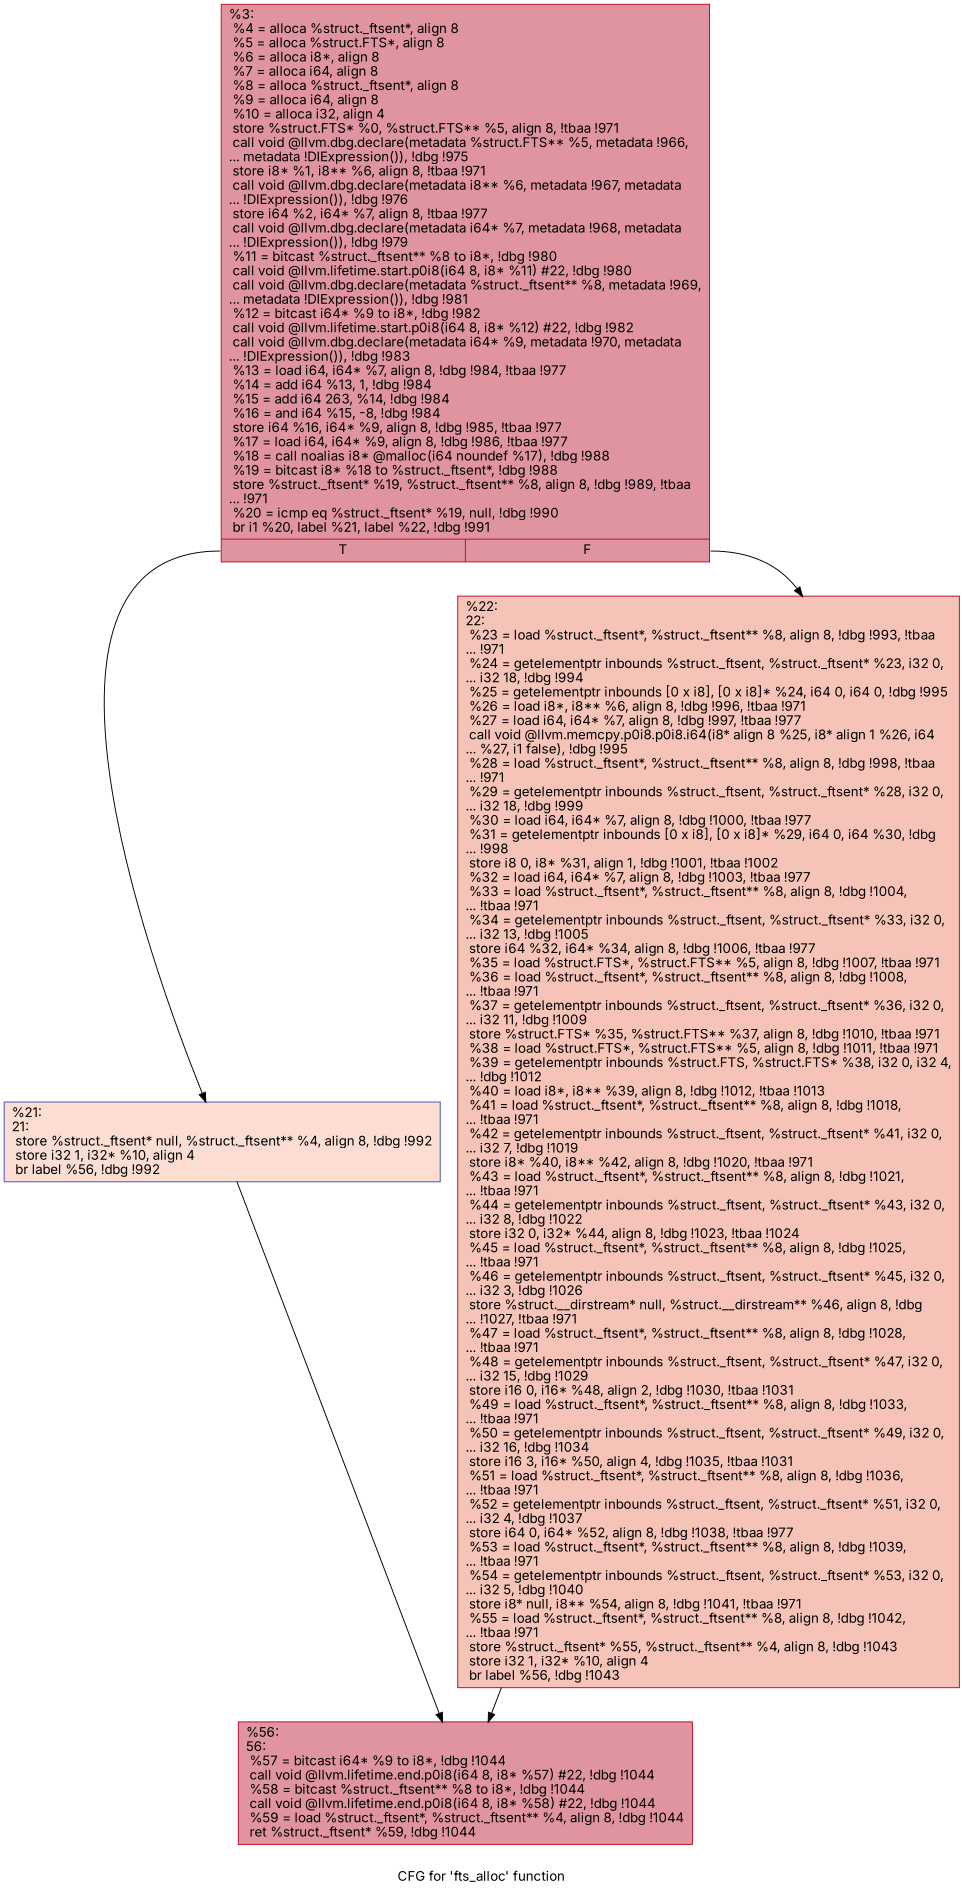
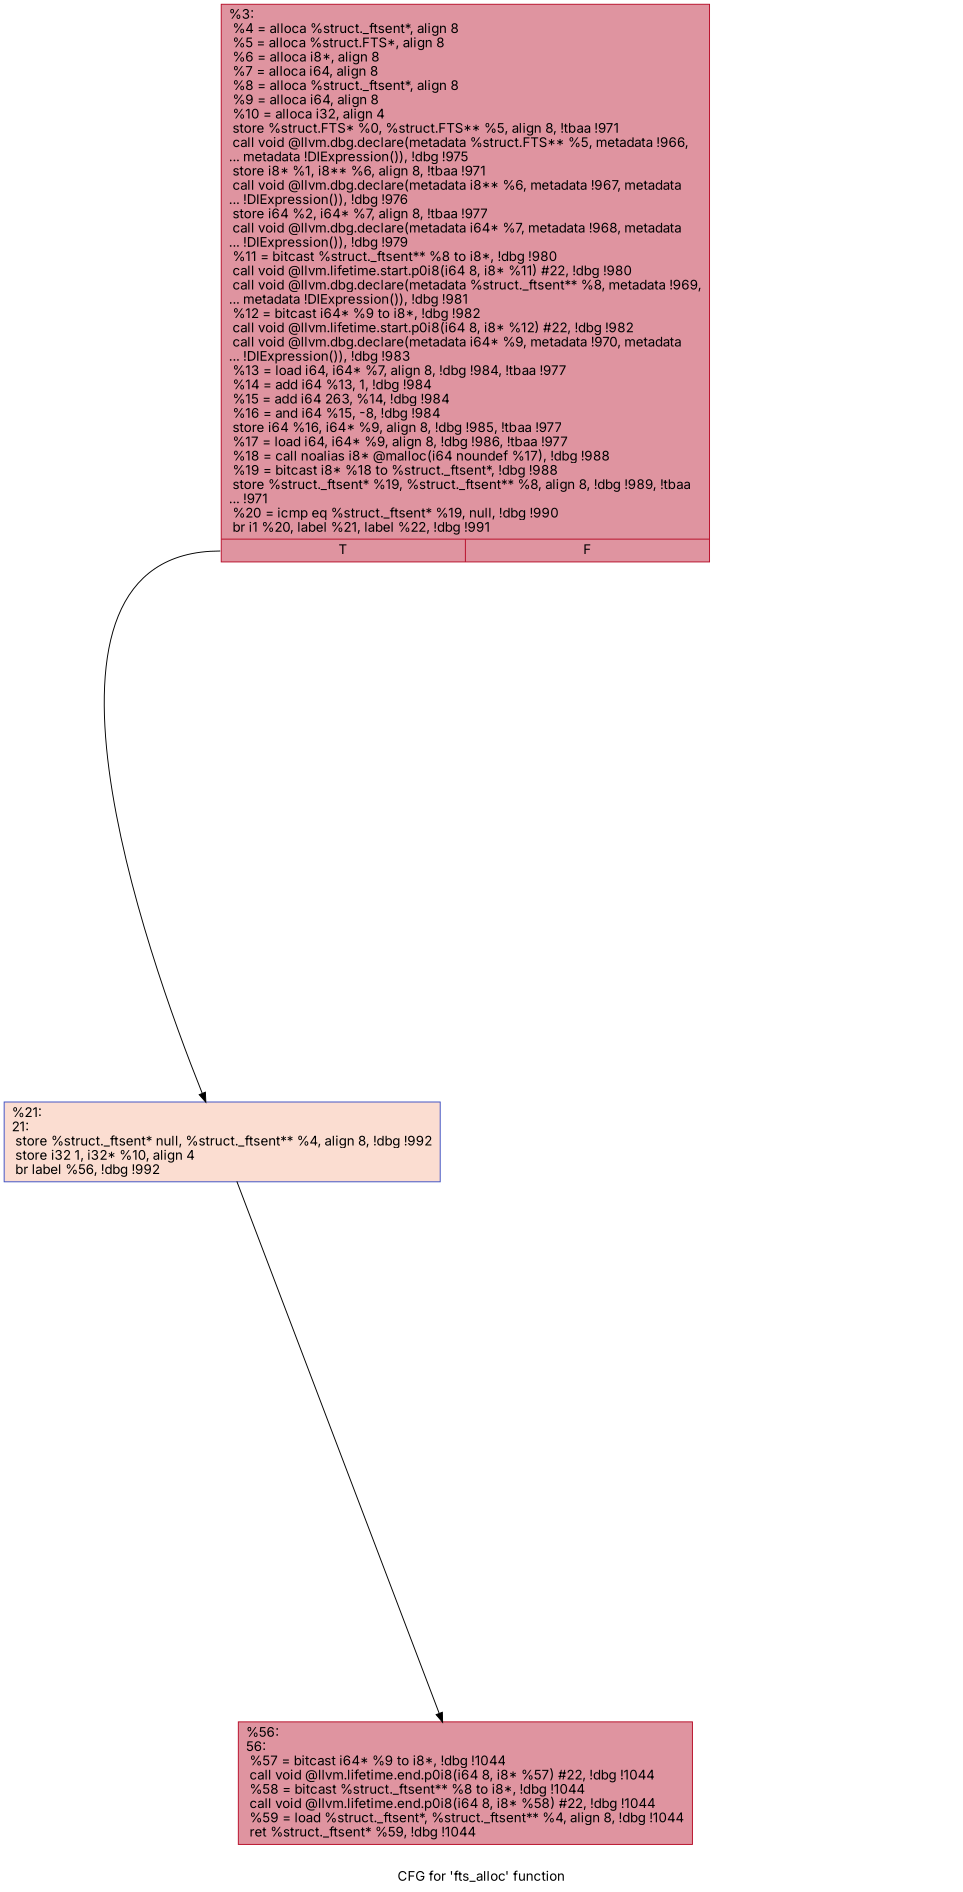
node "%22:": removed
